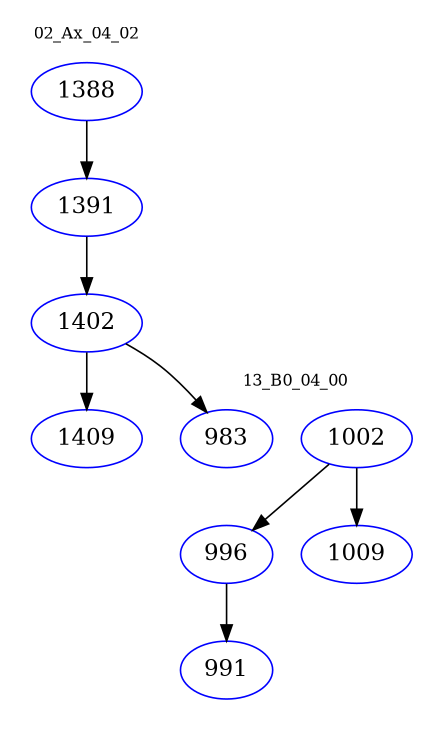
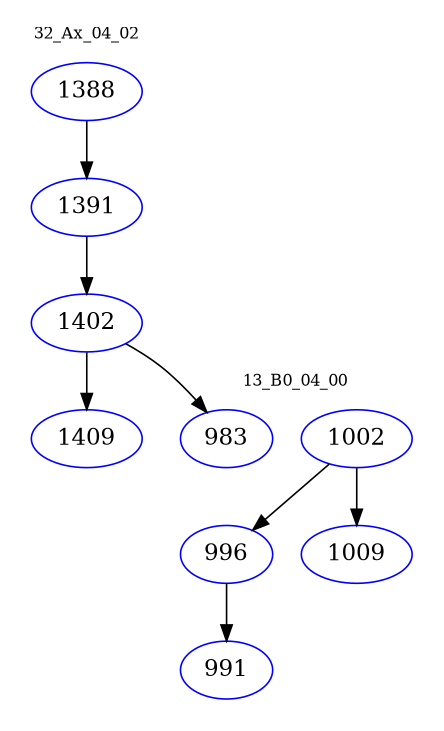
cluster "02_Ax_04_02": label "02_Ax_04_02" -> "32_Ax_04_02"
